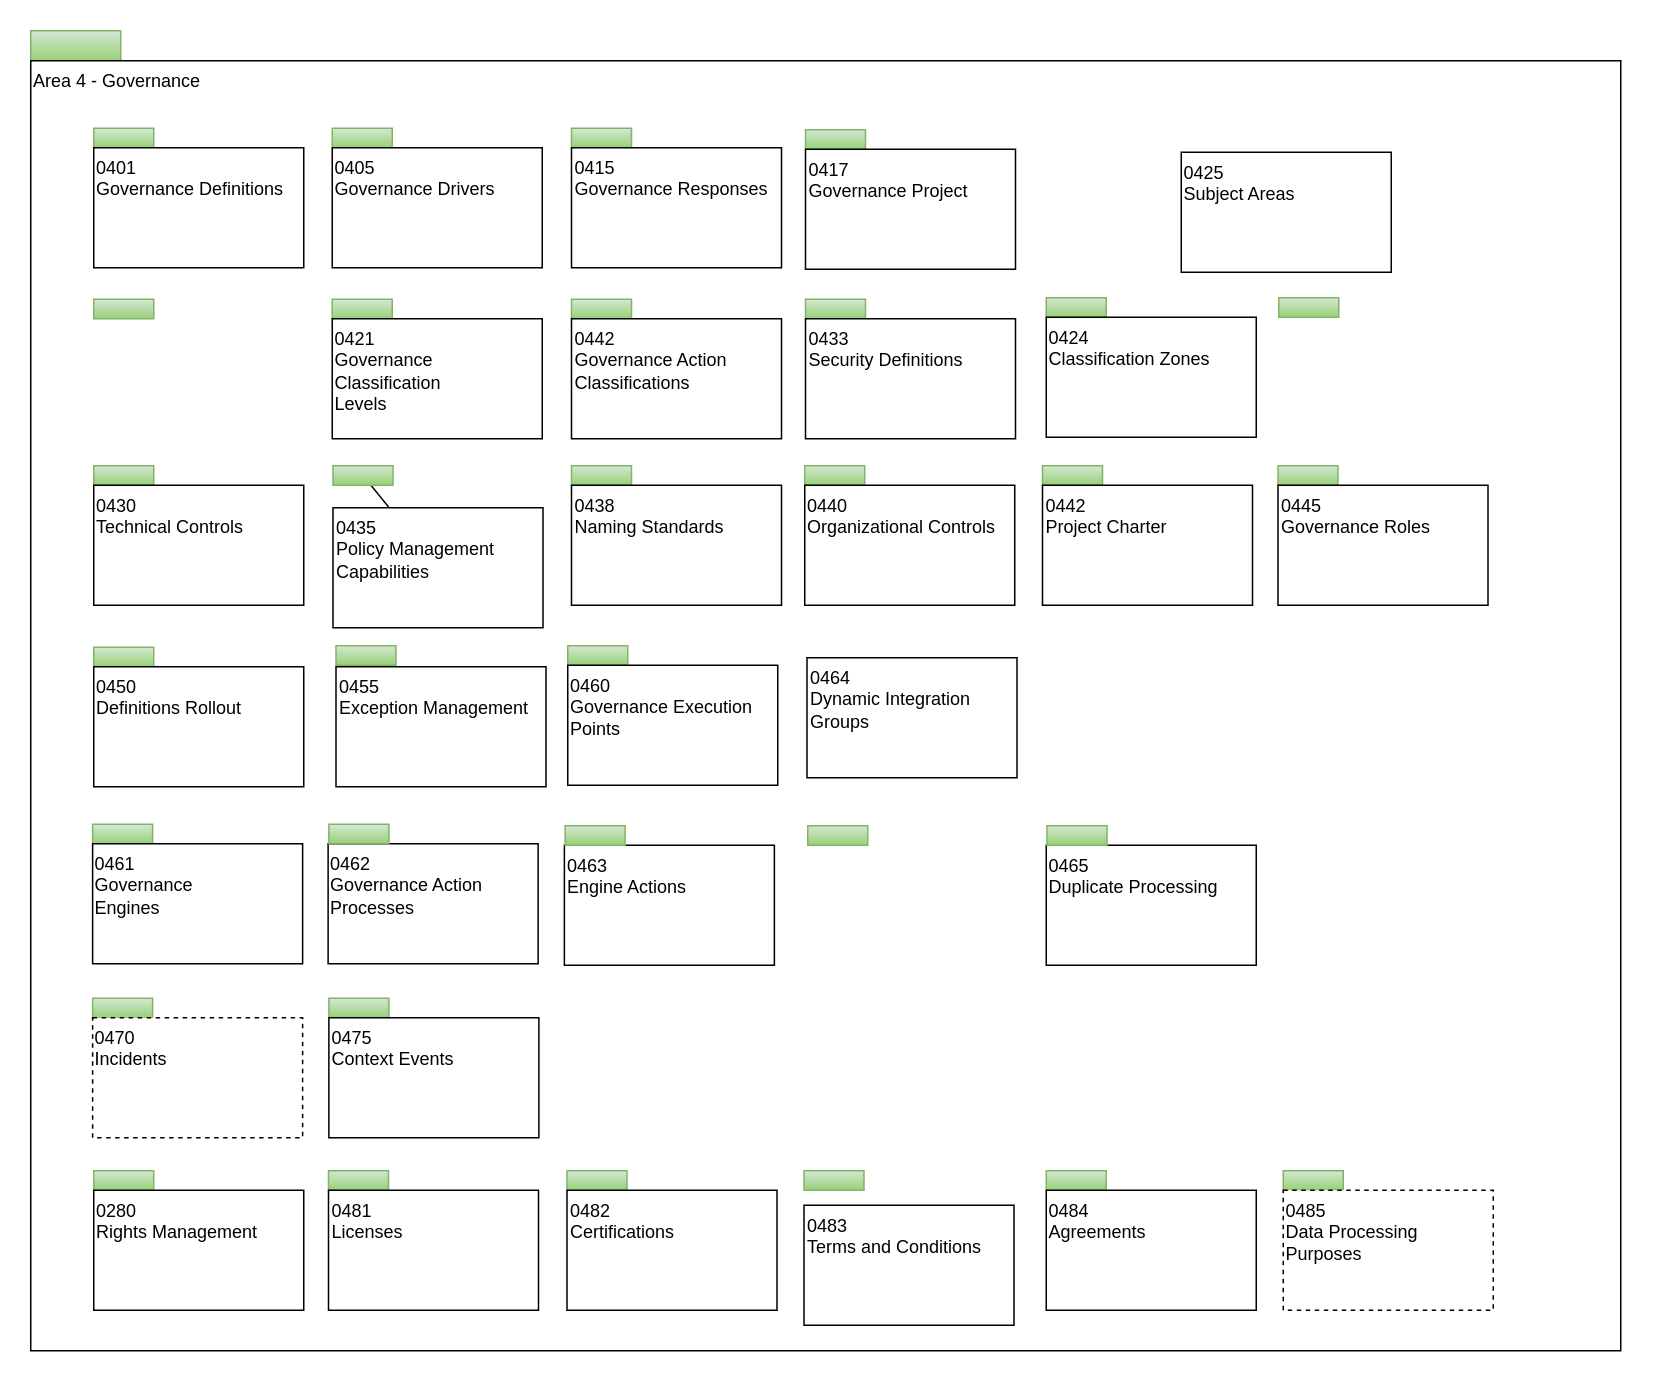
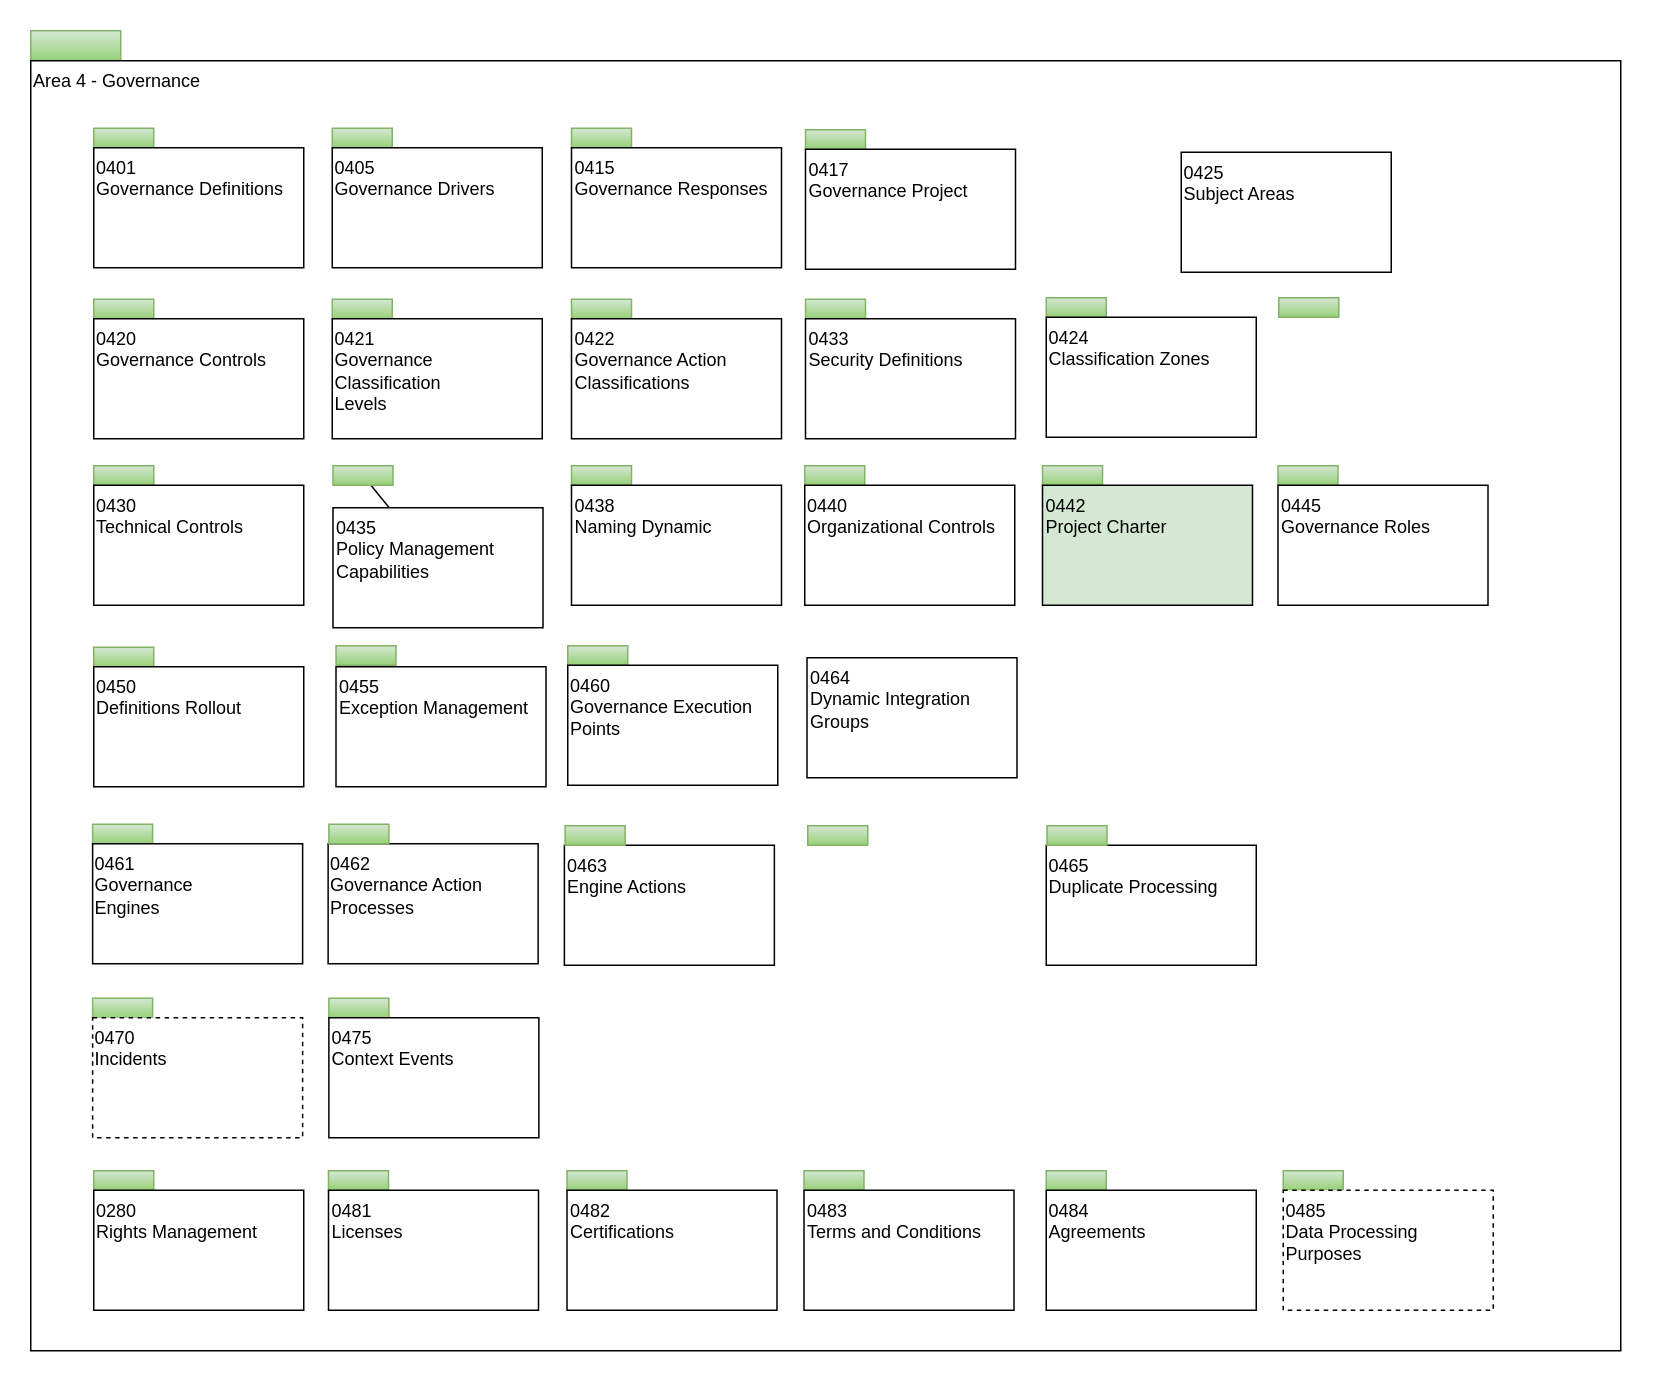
node "0442 Governance Action Classifications": label "0442 Governance Action Classifications" -> "0422 Governance Action Classifications"
node "0420 Governance Controls": added
node "0438 Naming Standards": label "0438 Naming Standards" -> "0438 Naming Dynamic"
node "0442 Project Charter": fillcolor #ffffff -> #d5e8d4
node "0483 Terms and Conditions": moved (909, 1265) -> (909, 1250)
